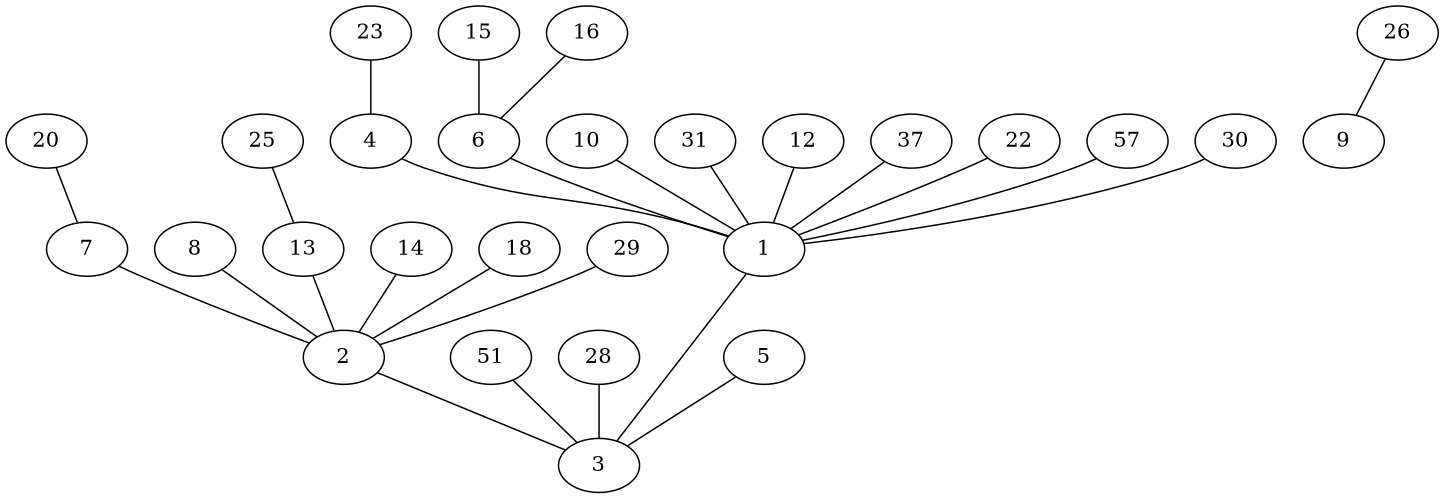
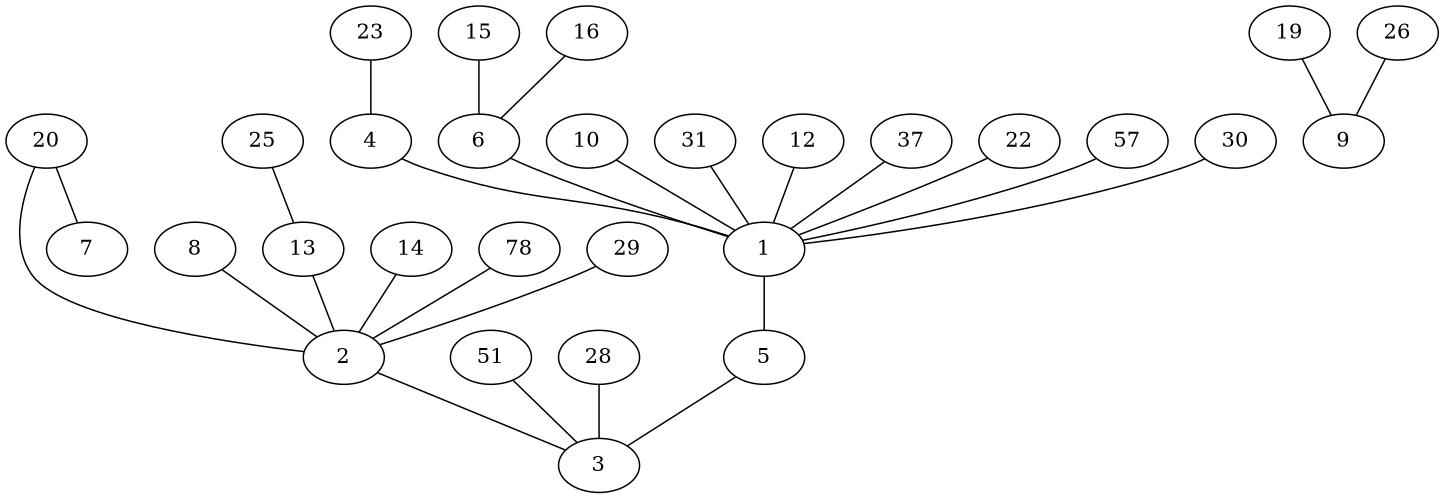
node "19": added
node "18": label "18" -> "78"
edge "7" -- "2": now "20" -- "2"
edge "1" -- "3": now "1" -- "5"
